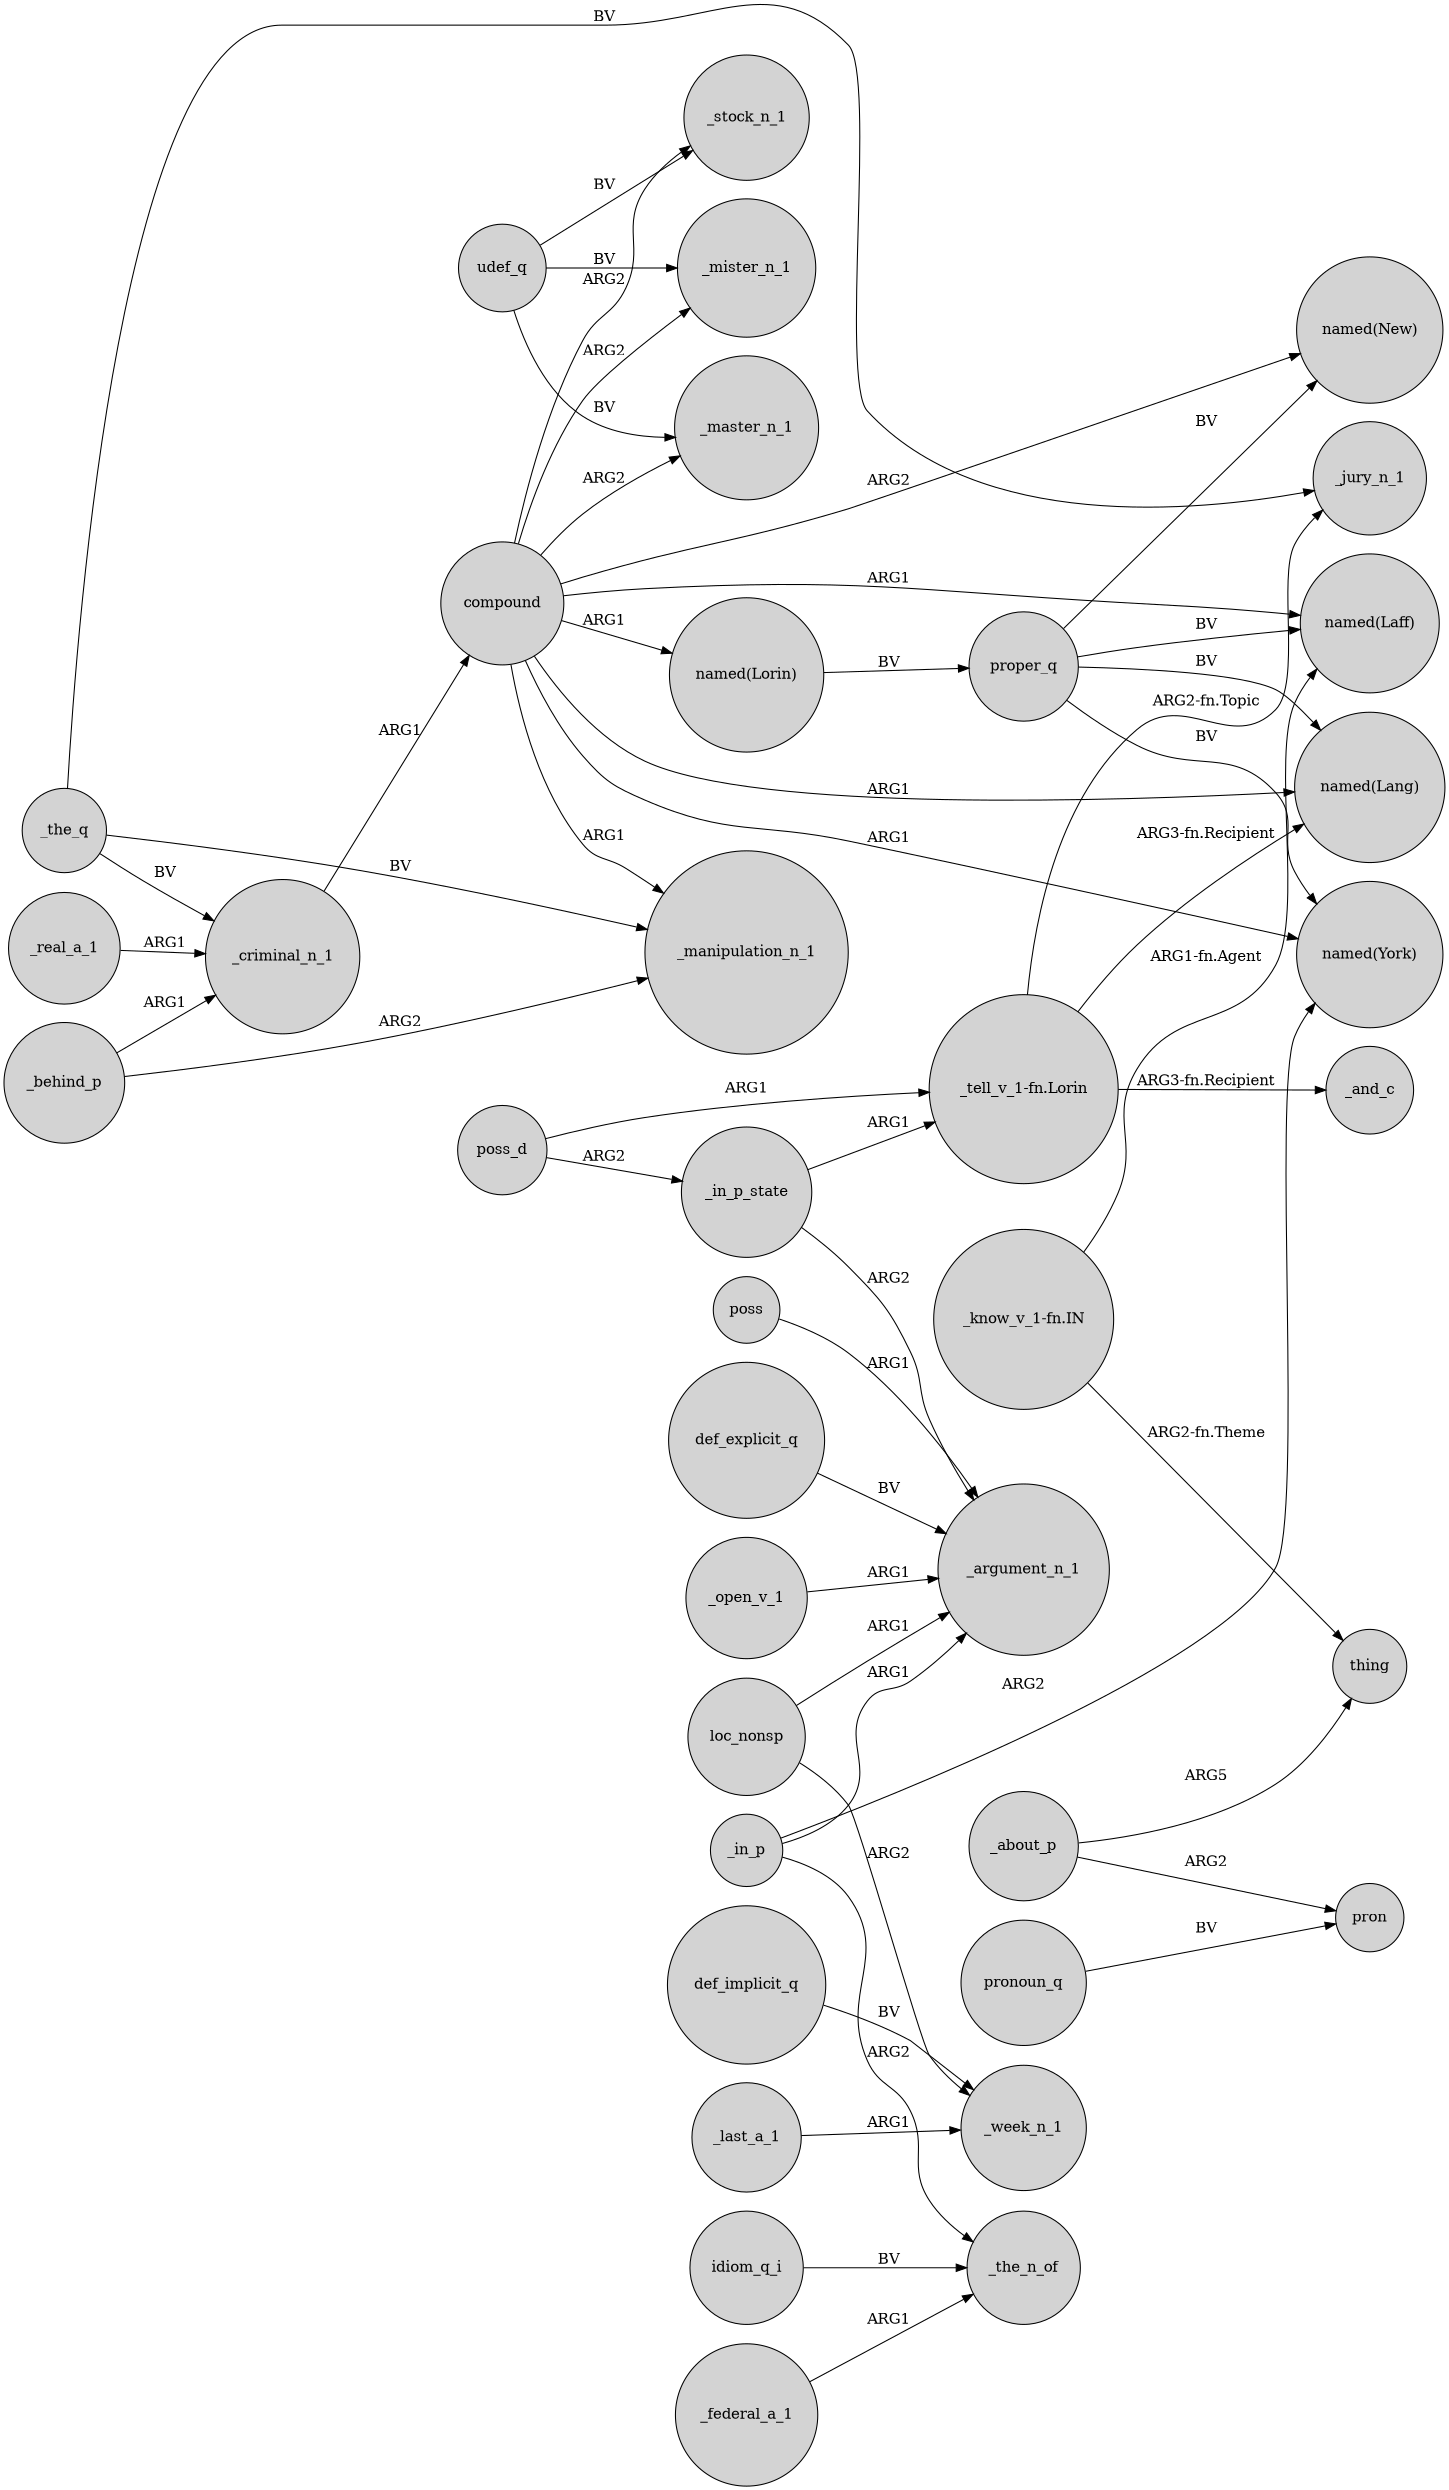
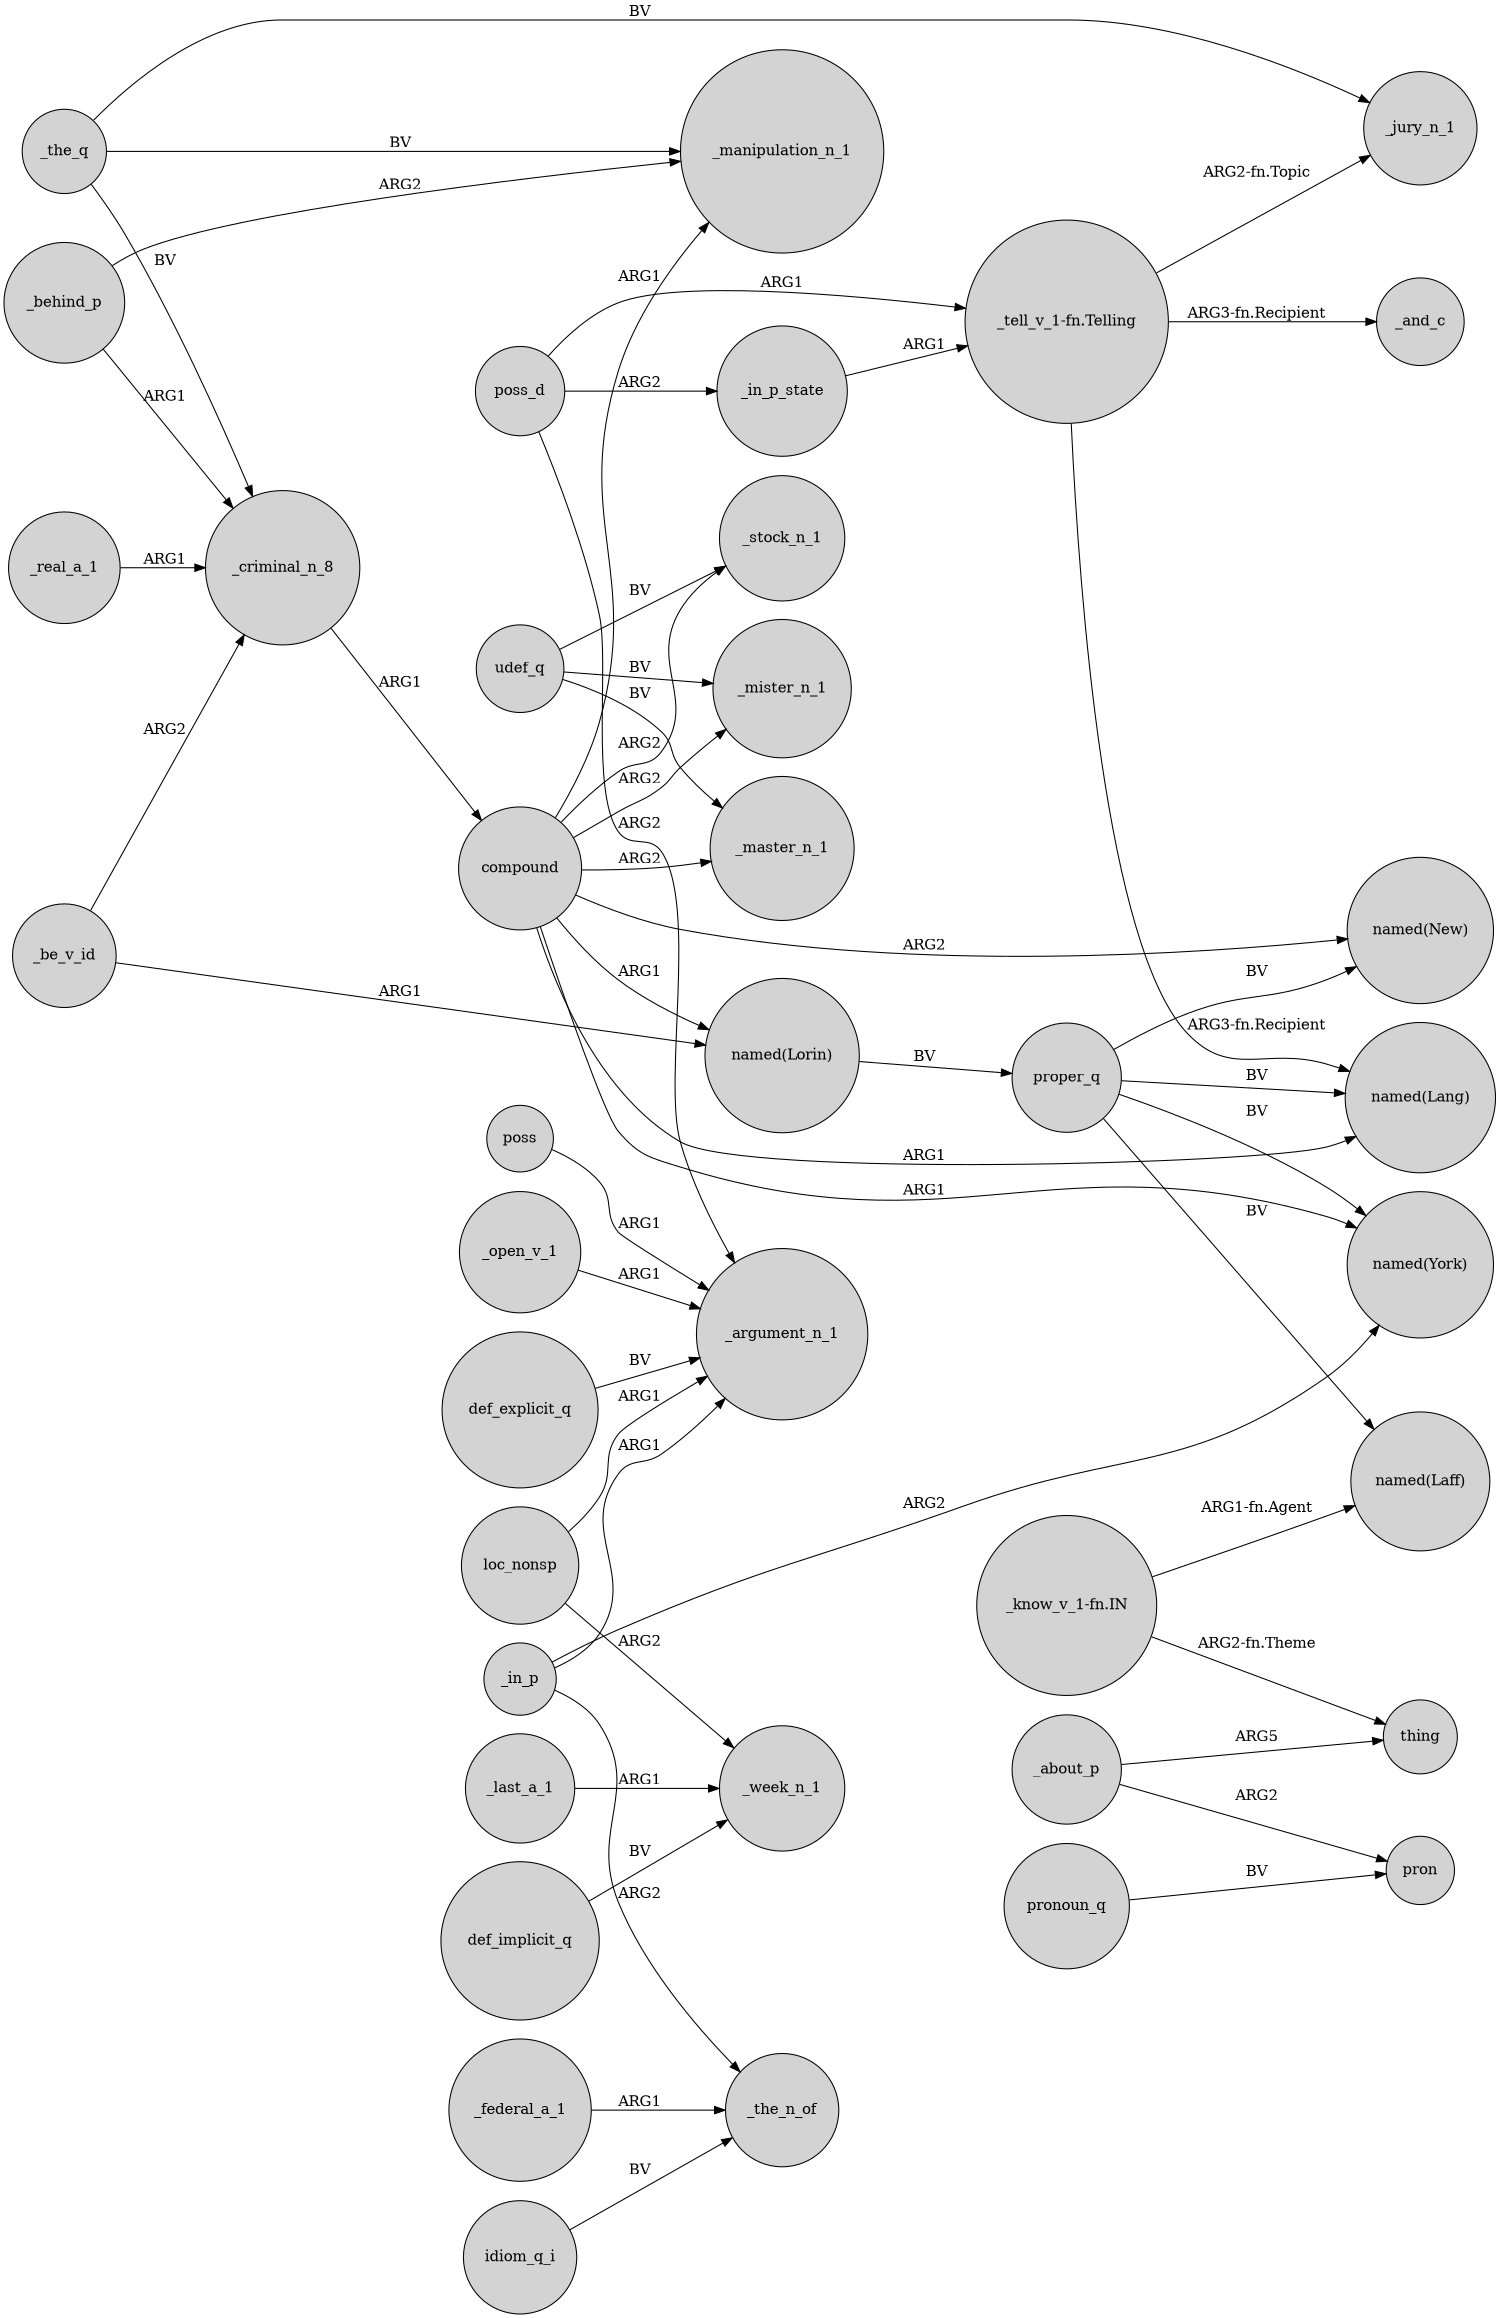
edge "compound" -> "named(Laff)": removed, label "ARG1"
node "_be_v_id": added
node "_criminal_n_1": label "_criminal_n_1" -> "_criminal_n_8"
node "_tell_v_1-fn.Lorin": label "_tell_v_1-fn.Lorin" -> "_tell_v_1-fn.Telling"
edge "_in_p_state" -> "_argument_n_1": now "poss_d" -> "_argument_n_1"
